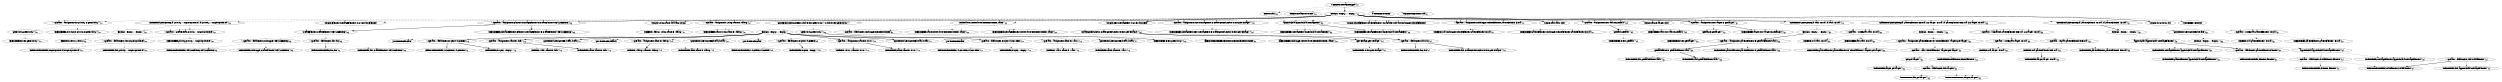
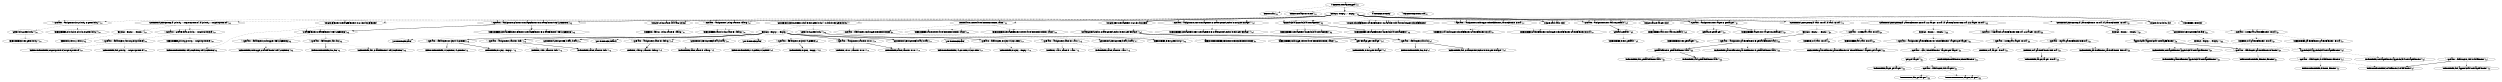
edge "(<operator>.fieldAccess,XmlLogger.MESSAGE_TAG)" -> "(FIELD_IDENTIFIER,MESSAGE_TAG,MESSAGE_TAG)": now "(LOCAL,Element messageElement: org.w3c.dom.Element)" -> "(FIELD_IDENTIFIER,MESSAGE_TAG,MESSAGE_TAG)"
